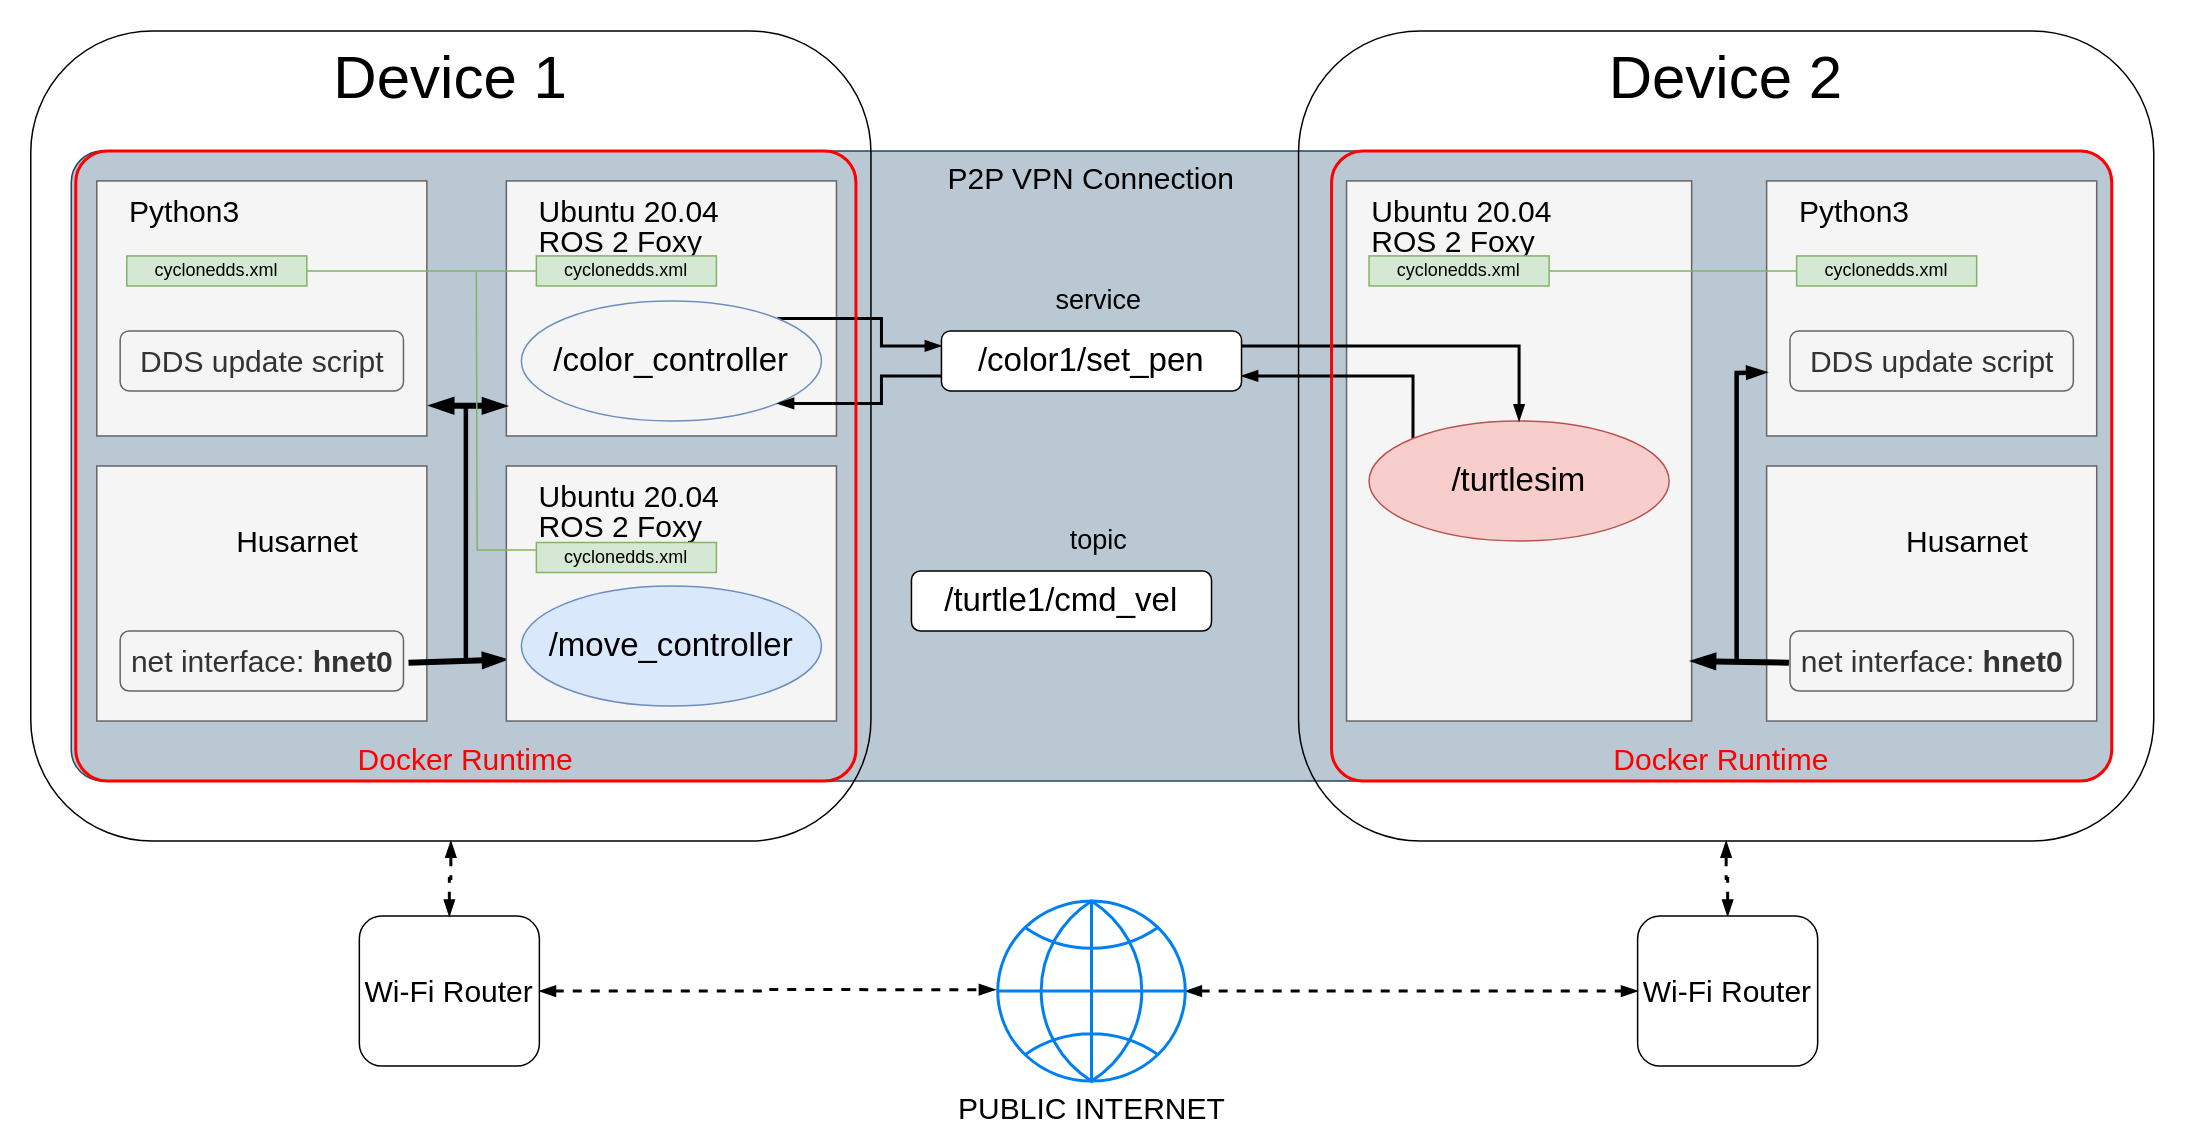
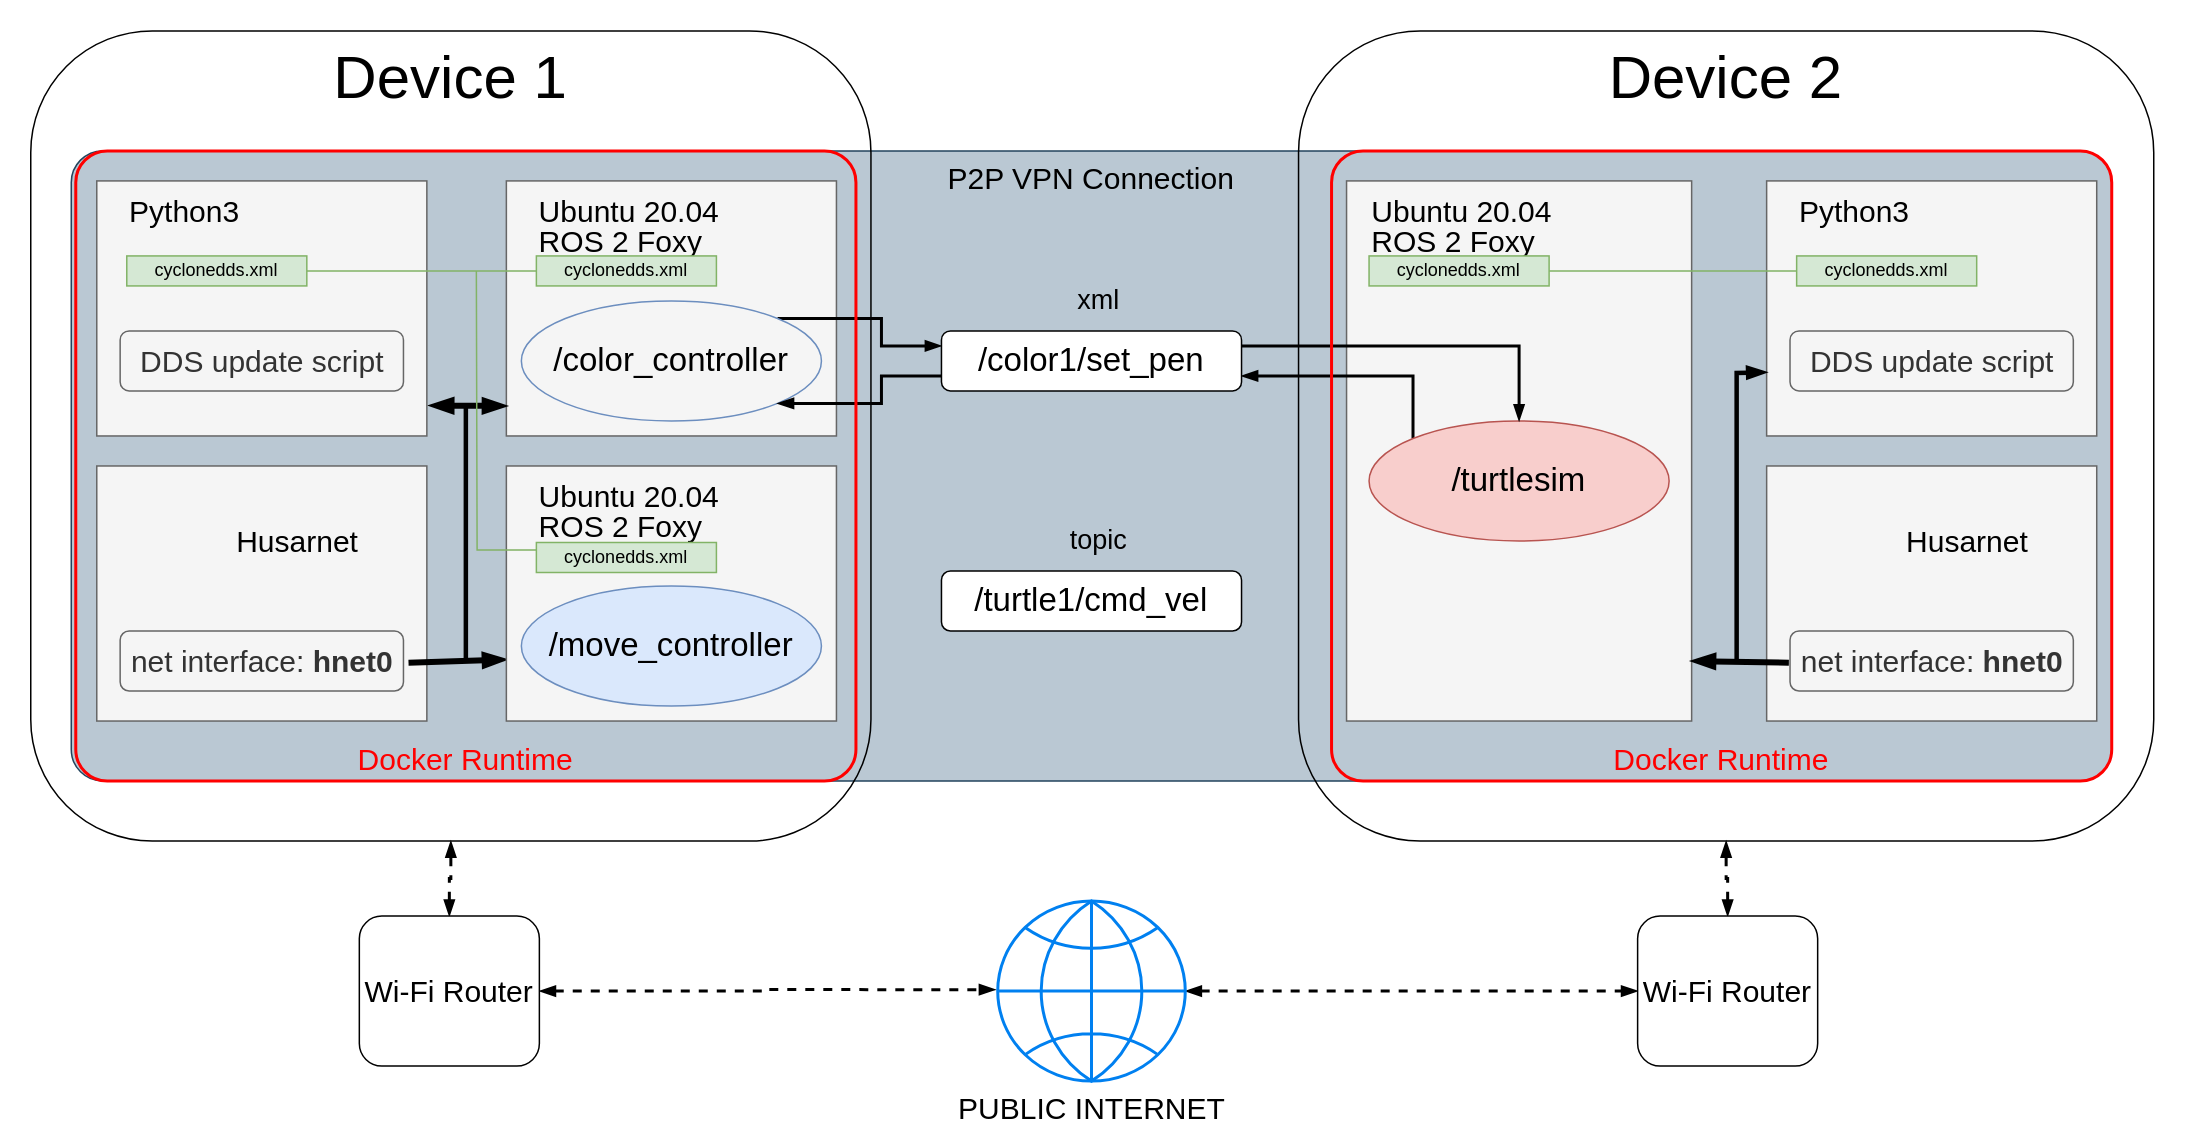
node "service": label "service" -> "xml"
node "/turtle1/cmd_vel": moved (1061, 601) -> (1091, 601)
